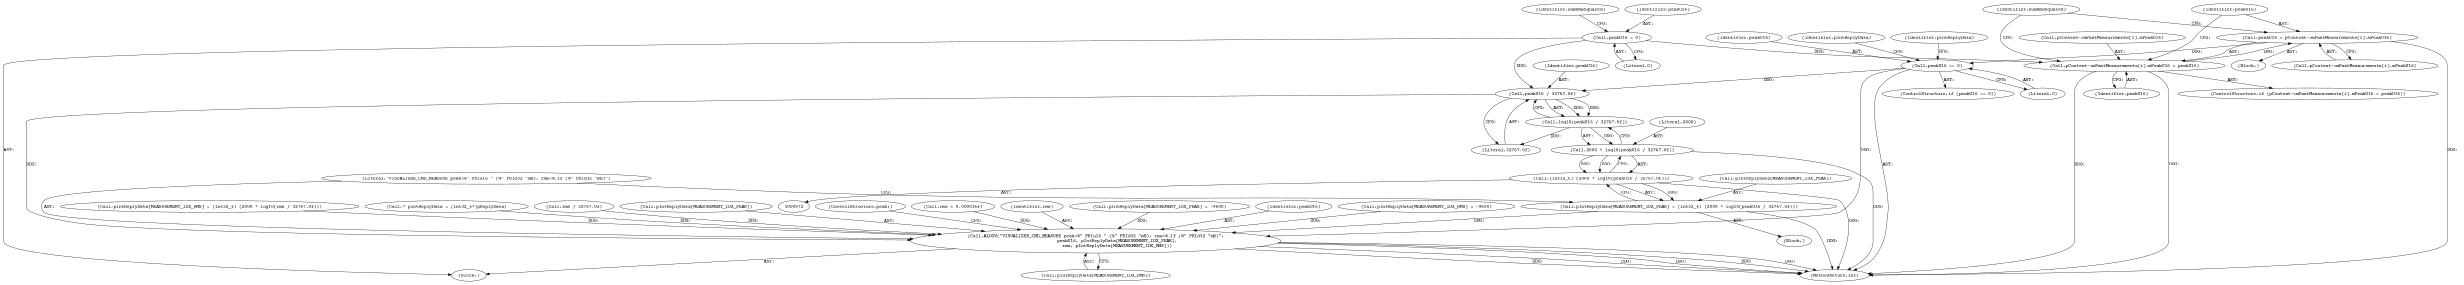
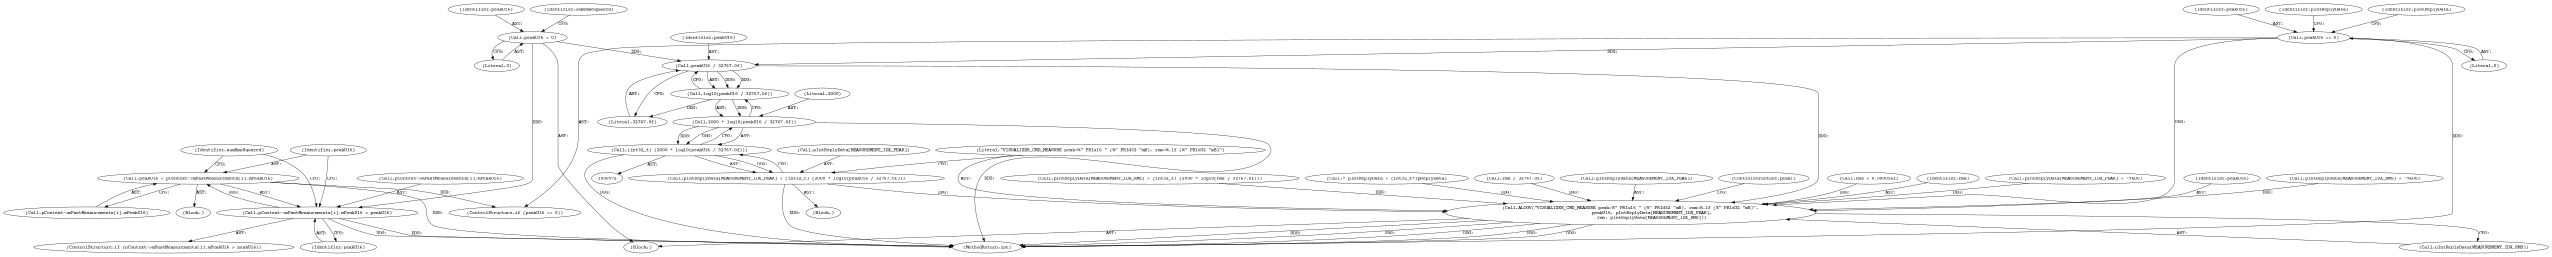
edge "(Call,peakU16 = pContext->mPastMeasurements[i].mPeakU16)" -> "(Call,peakU16 == 0)": now "(Call,peakU16 = pContext->mPastMeasurements[i].mPeakU16)" -> "(ControlStructure,if (peakU16 == 0))"
edge "(Call,peakU16 == 0)" -> "(MethodReturn,int)": label "AST: " -> "DDG: "
